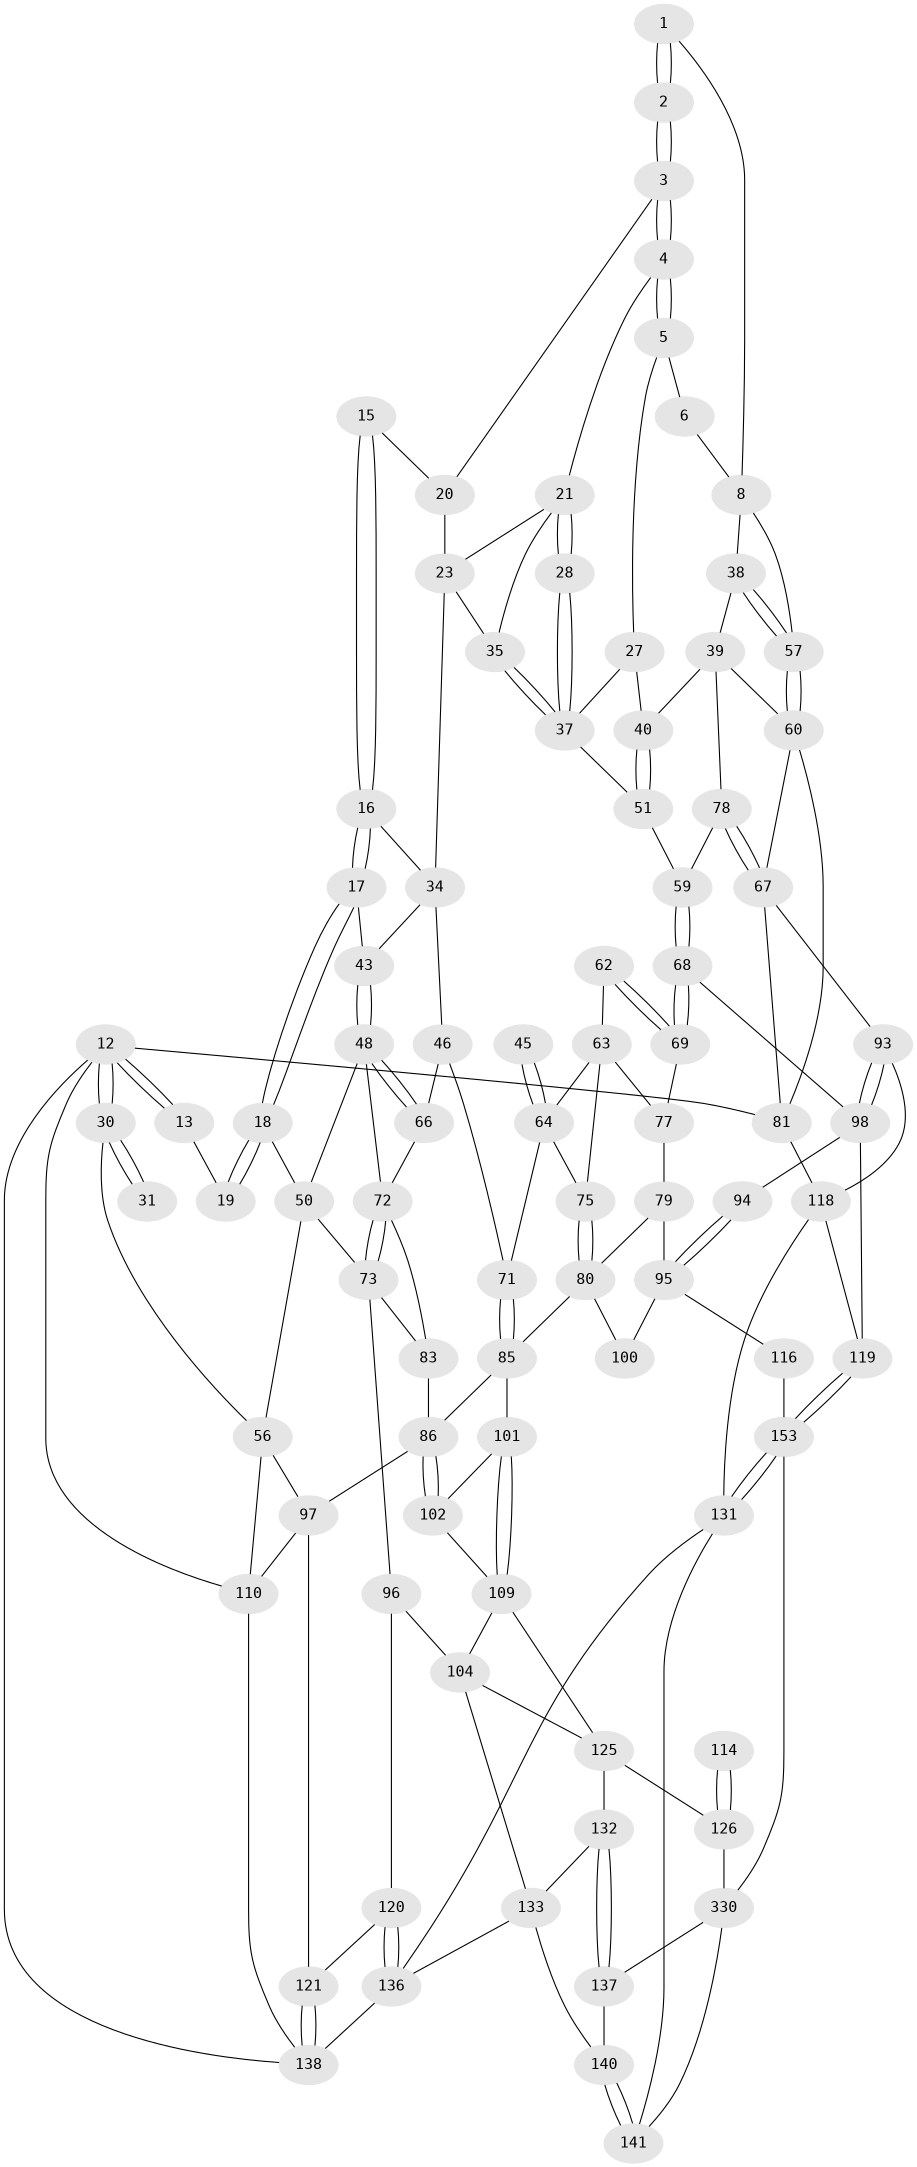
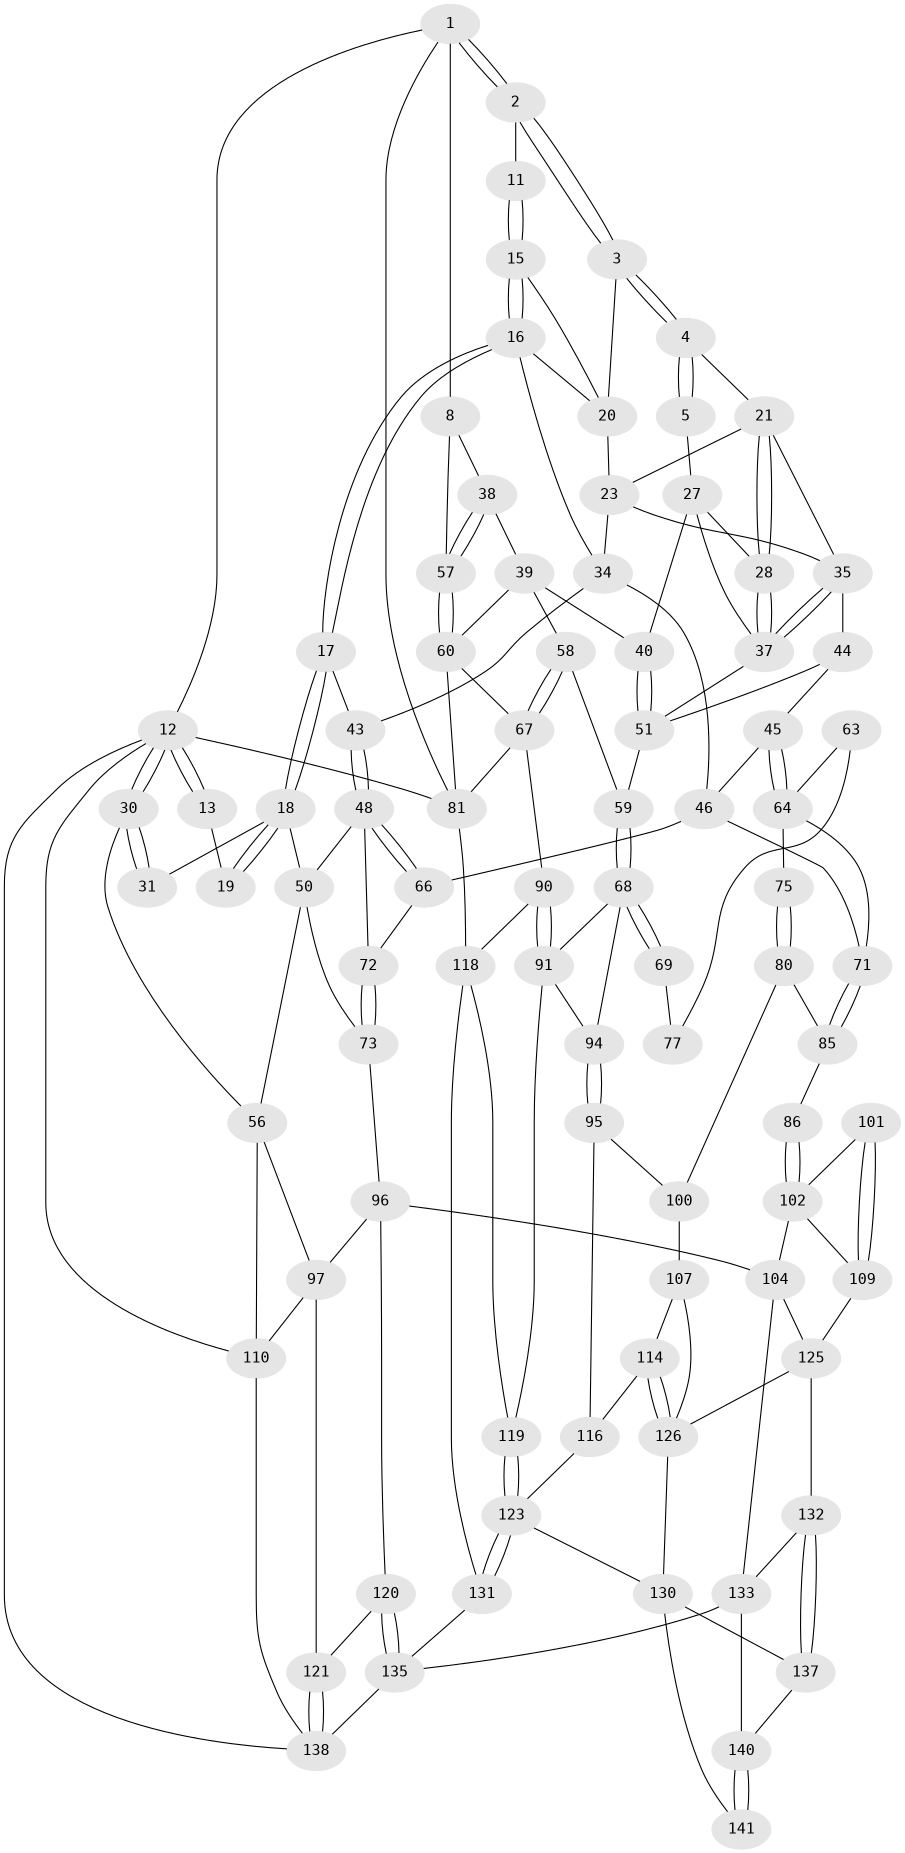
node "11": added
edge "1" -- "12": added
edge "16" -- "20": added
edge "1" -- "81": added
node "6": removed
edge "27" -- "28": added
node "44": added
edge "45" -- "46": added
node "78": label "78" -> "58"
edge "18" -- "31": added
node "62": removed
edge "68" -- "94": added
node "93": label "93" -> "90"
edge "63" -- "75": removed
node "98": label "98" -> "91"
node "79": removed
node "107": added
node "83": removed
edge "85" -- "101": removed
edge "114" -- "116": added
node "153": label "153" -> "123"
edge "86" -- "97": now "96" -- "97"
edge "109" -- "104": now "102" -- "104"
edge "131" -- "141": removed
node "330": label "330" -> "130"
node "136": label "136" -> "135"
